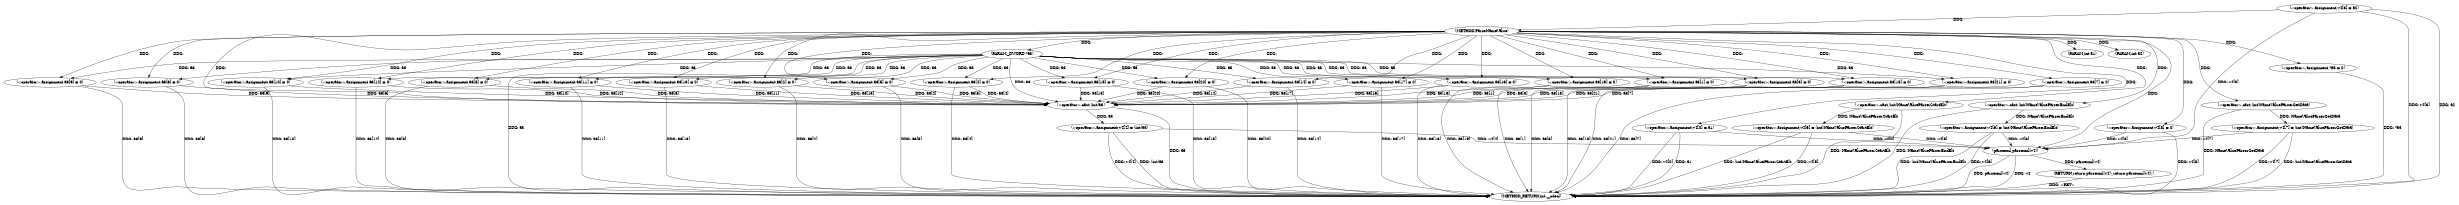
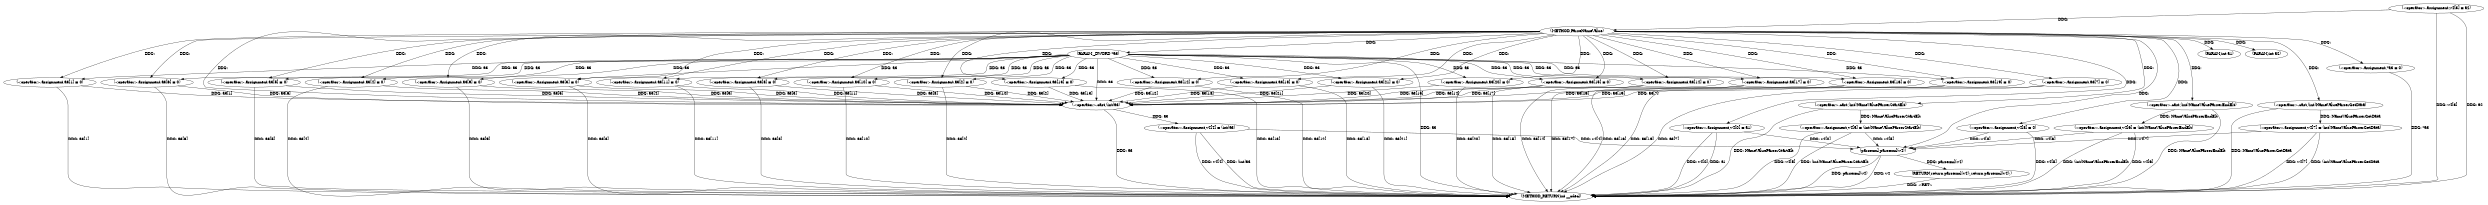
edge "(<operator>.assignment,v4[3] = a2)" -> "(parsexml,parsexml(v4))": removed, label "DDG: v4[3]"
